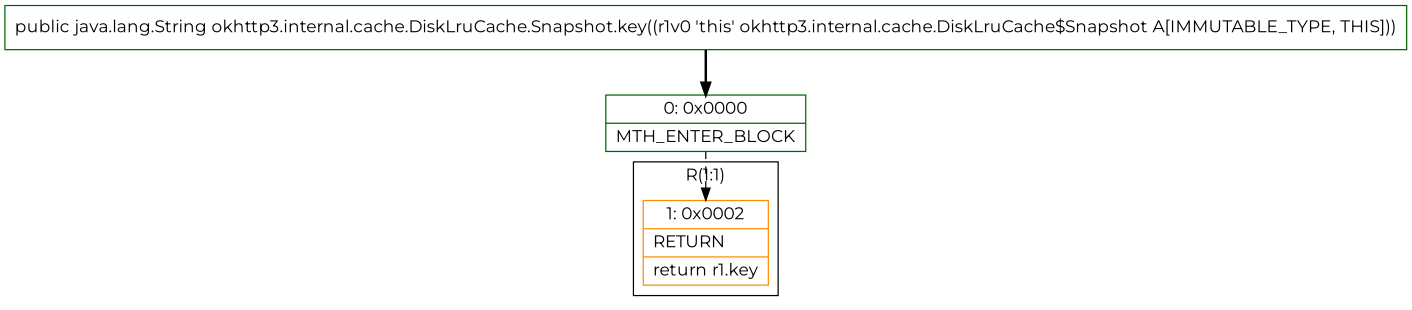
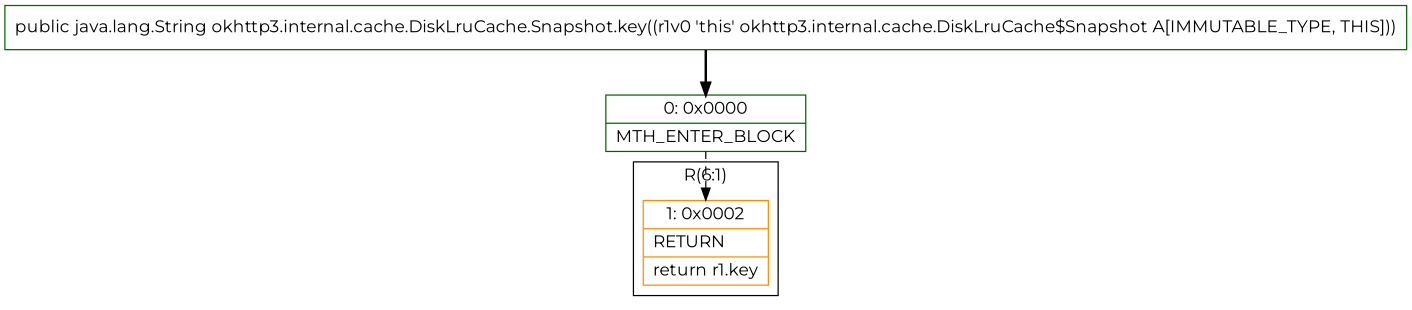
cluster "R(1:1)": label "R(1:1)" -> "R(6:1)"
